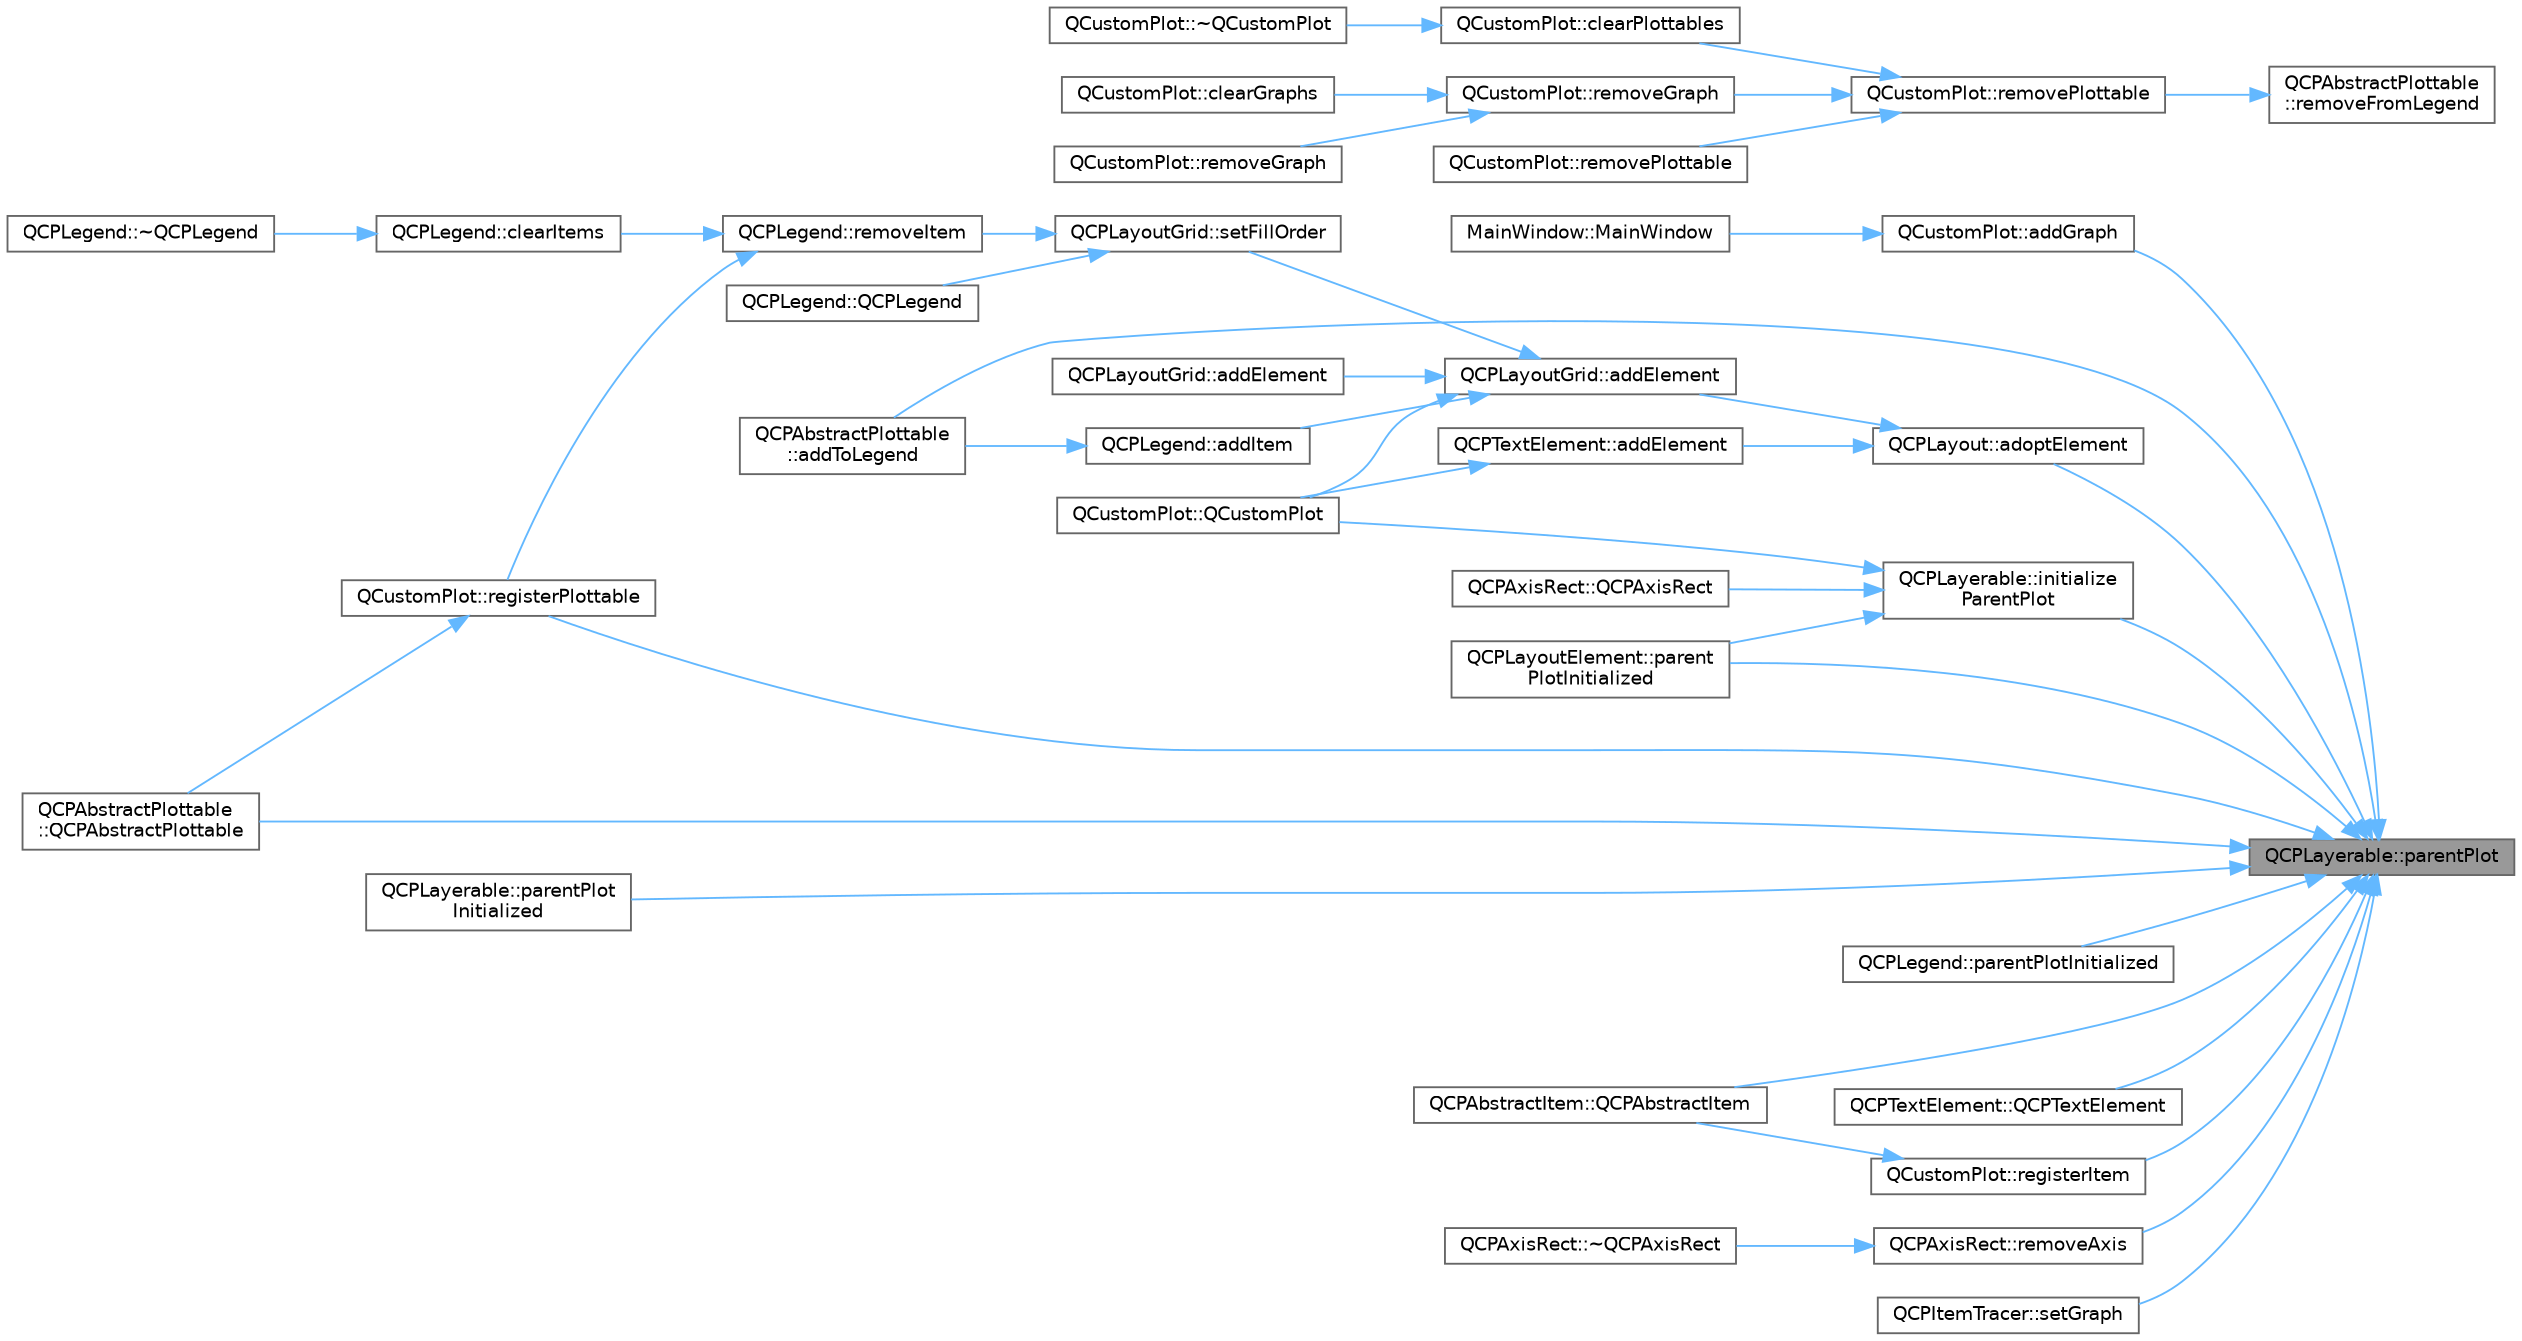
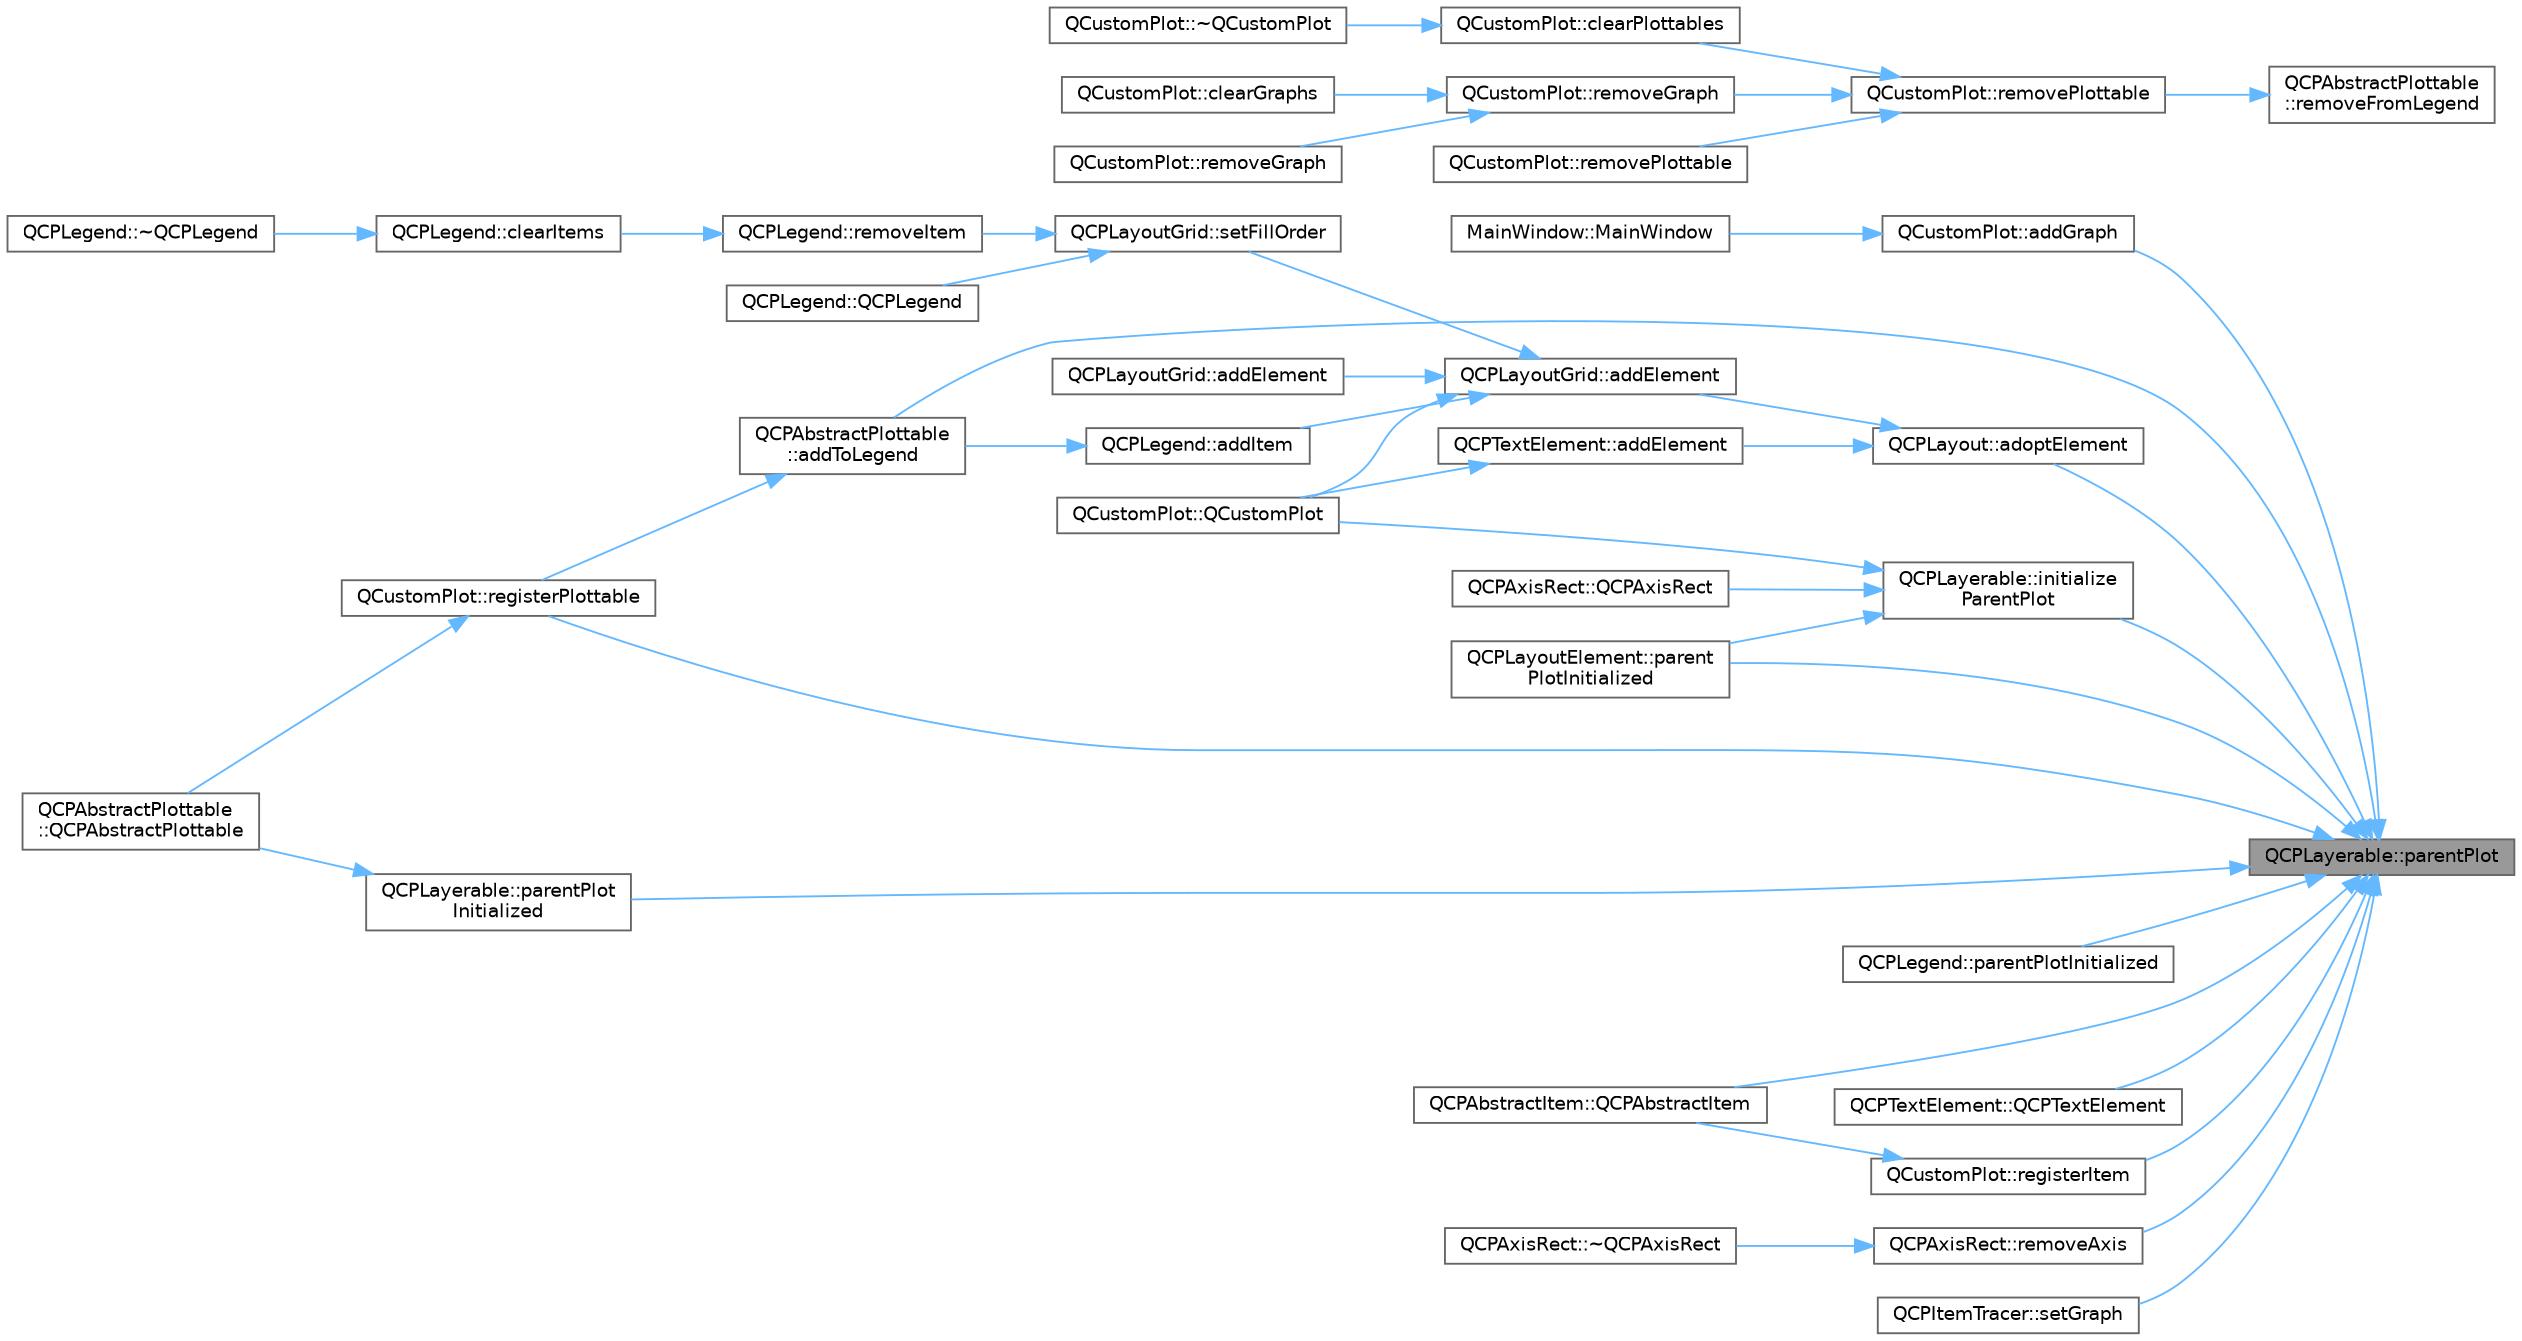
edge "QCustomPlot::registerPlottable" -> "QCPLegend::removeItem": now "QCustomPlot::registerPlottable" -> "QCPAbstractPlottable ::addToLegend"
edge "QCPAbstractPlottable ::QCPAbstractPlottable" -> "QCPLayerable::parentPlot": now "QCPAbstractPlottable ::QCPAbstractPlottable" -> "QCPLayerable::parentPlot Initialized"
